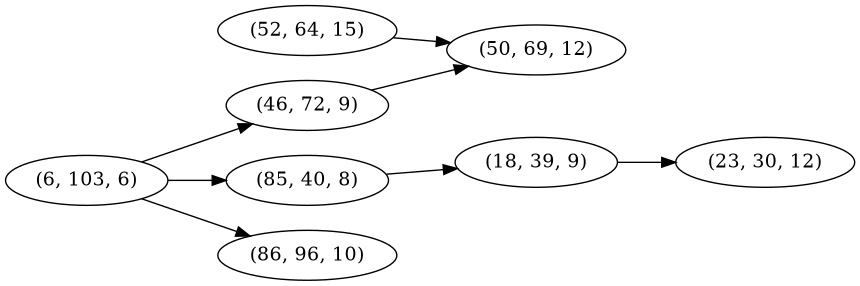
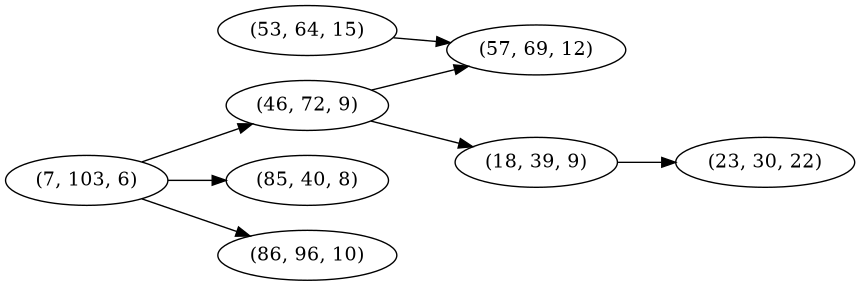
node "(52, 64, 15)": label "(52, 64, 15)" -> "(53, 64, 15)"
node "(50, 69, 12)": label "(50, 69, 12)" -> "(57, 69, 12)"
node "(23, 30, 12)": label "(23, 30, 12)" -> "(23, 30, 22)"
edge "(85, 40, 8)" -> "(18, 39, 9)": now "(46, 72, 9)" -> "(18, 39, 9)"
node "(6, 103, 6)": label "(6, 103, 6)" -> "(7, 103, 6)"
